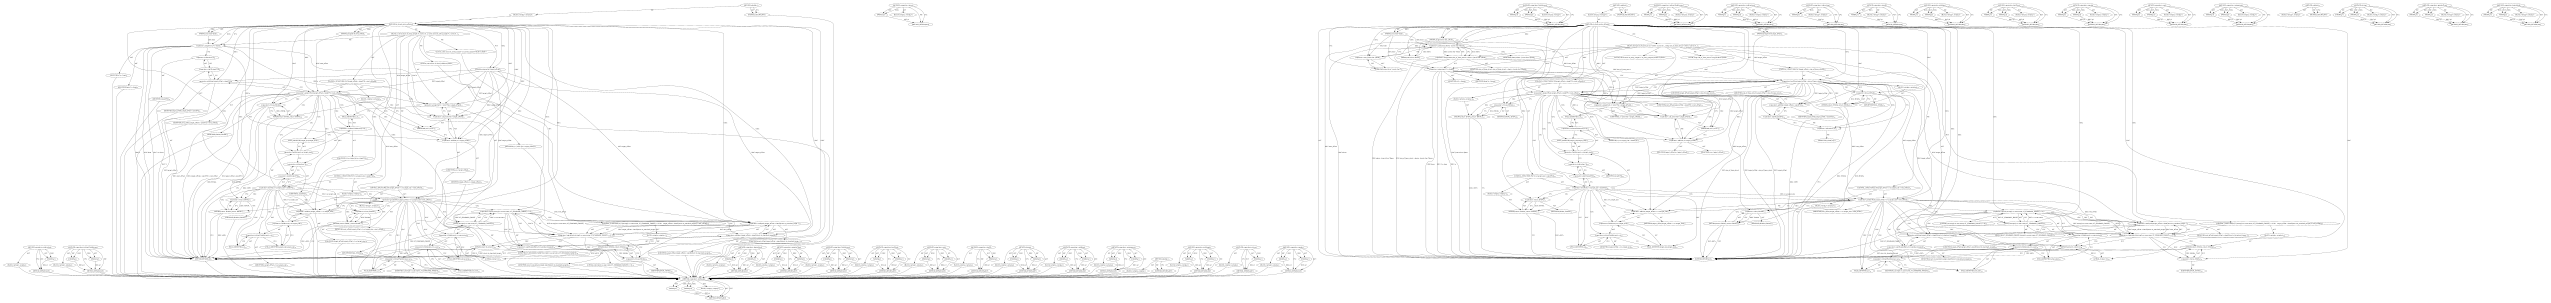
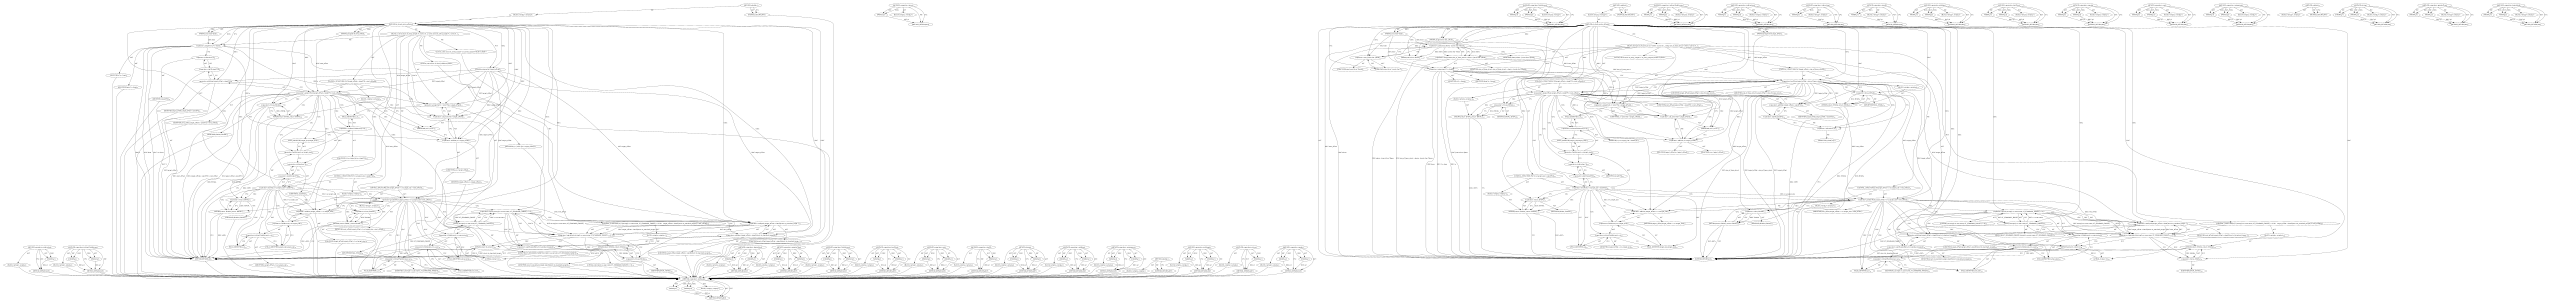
edge "(PARAM,const char *elems)" -> "(<operator>.subtraction,elems - (const char *)base)": reversed
node "<(LOCAL,long size_of_base_struct: long)<SUB>6</SUB>>": removed
node "(IDENTIFIER,base,(const char *)base)": added
